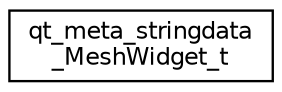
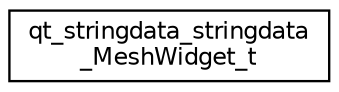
node "qt_meta_stringdata _MeshWidget_t": label "qt_meta_stringdata _MeshWidget_t" -> "qt_stringdata_stringdata _MeshWidget_t"
